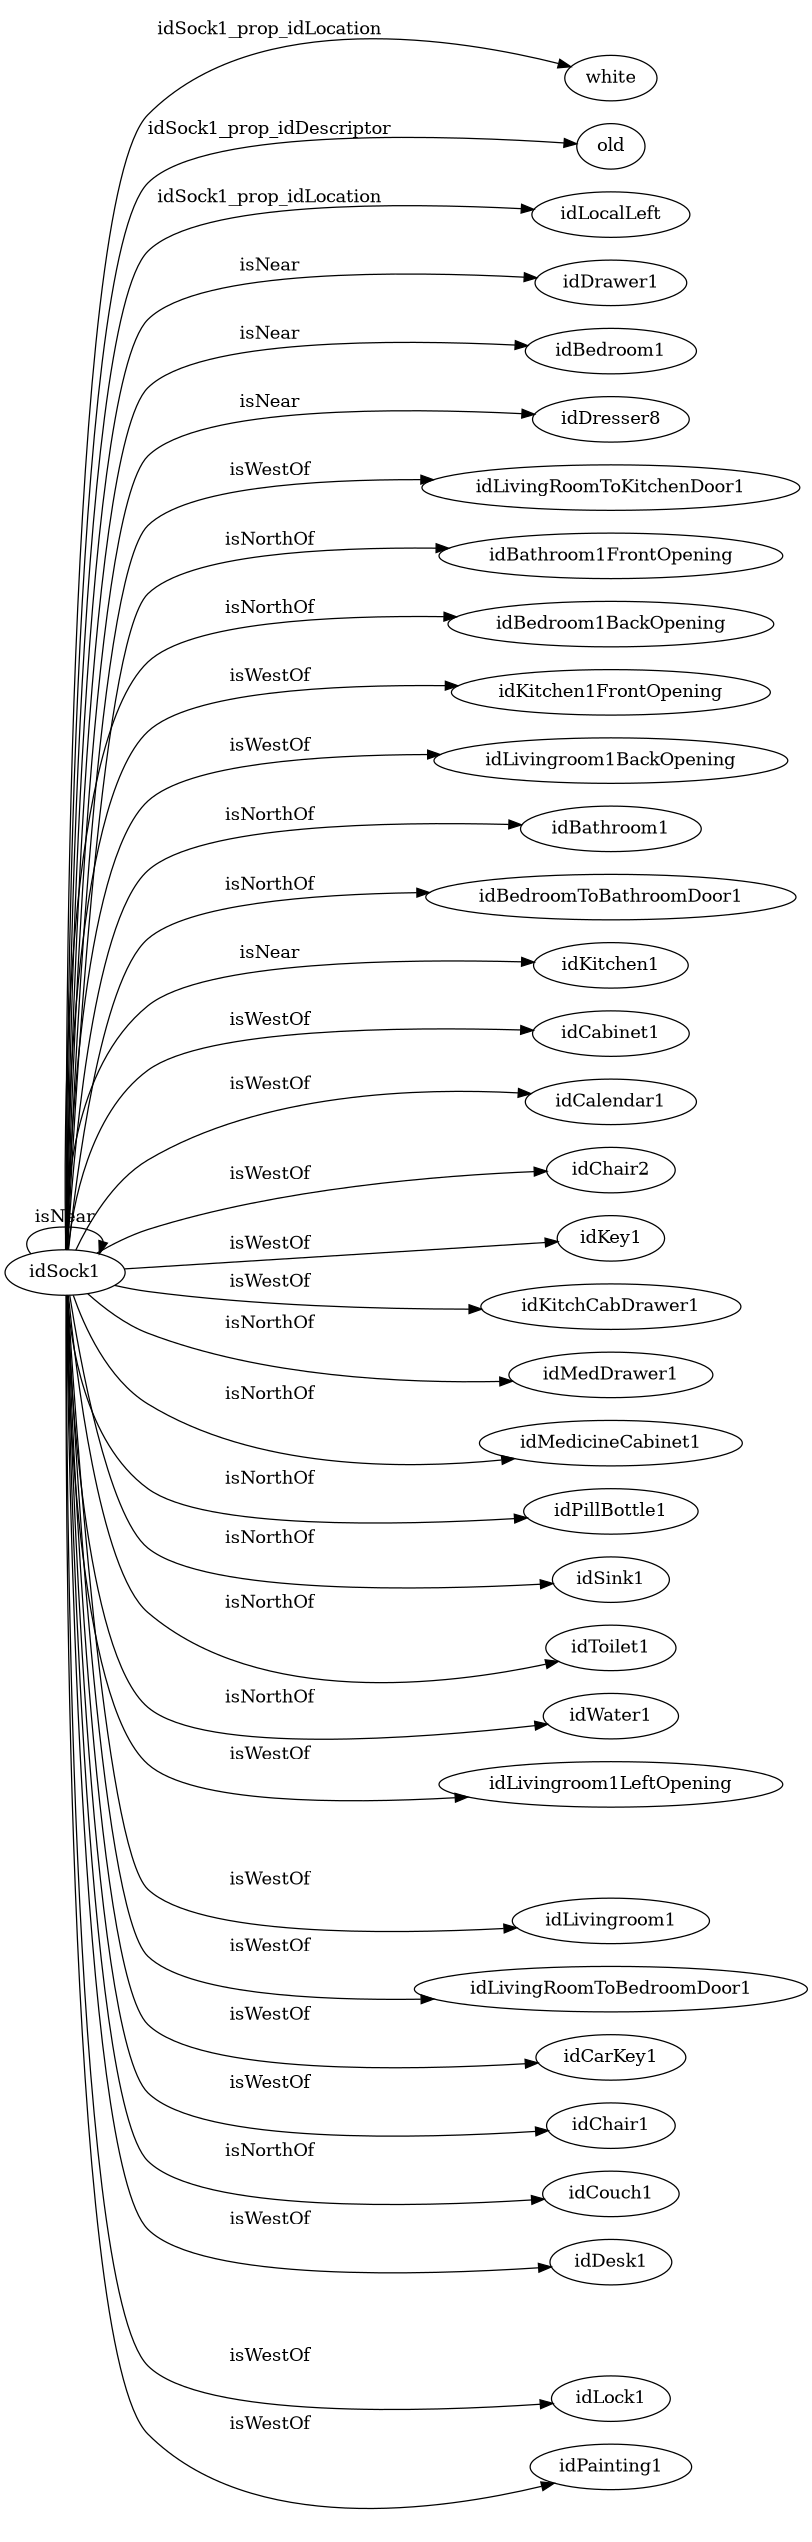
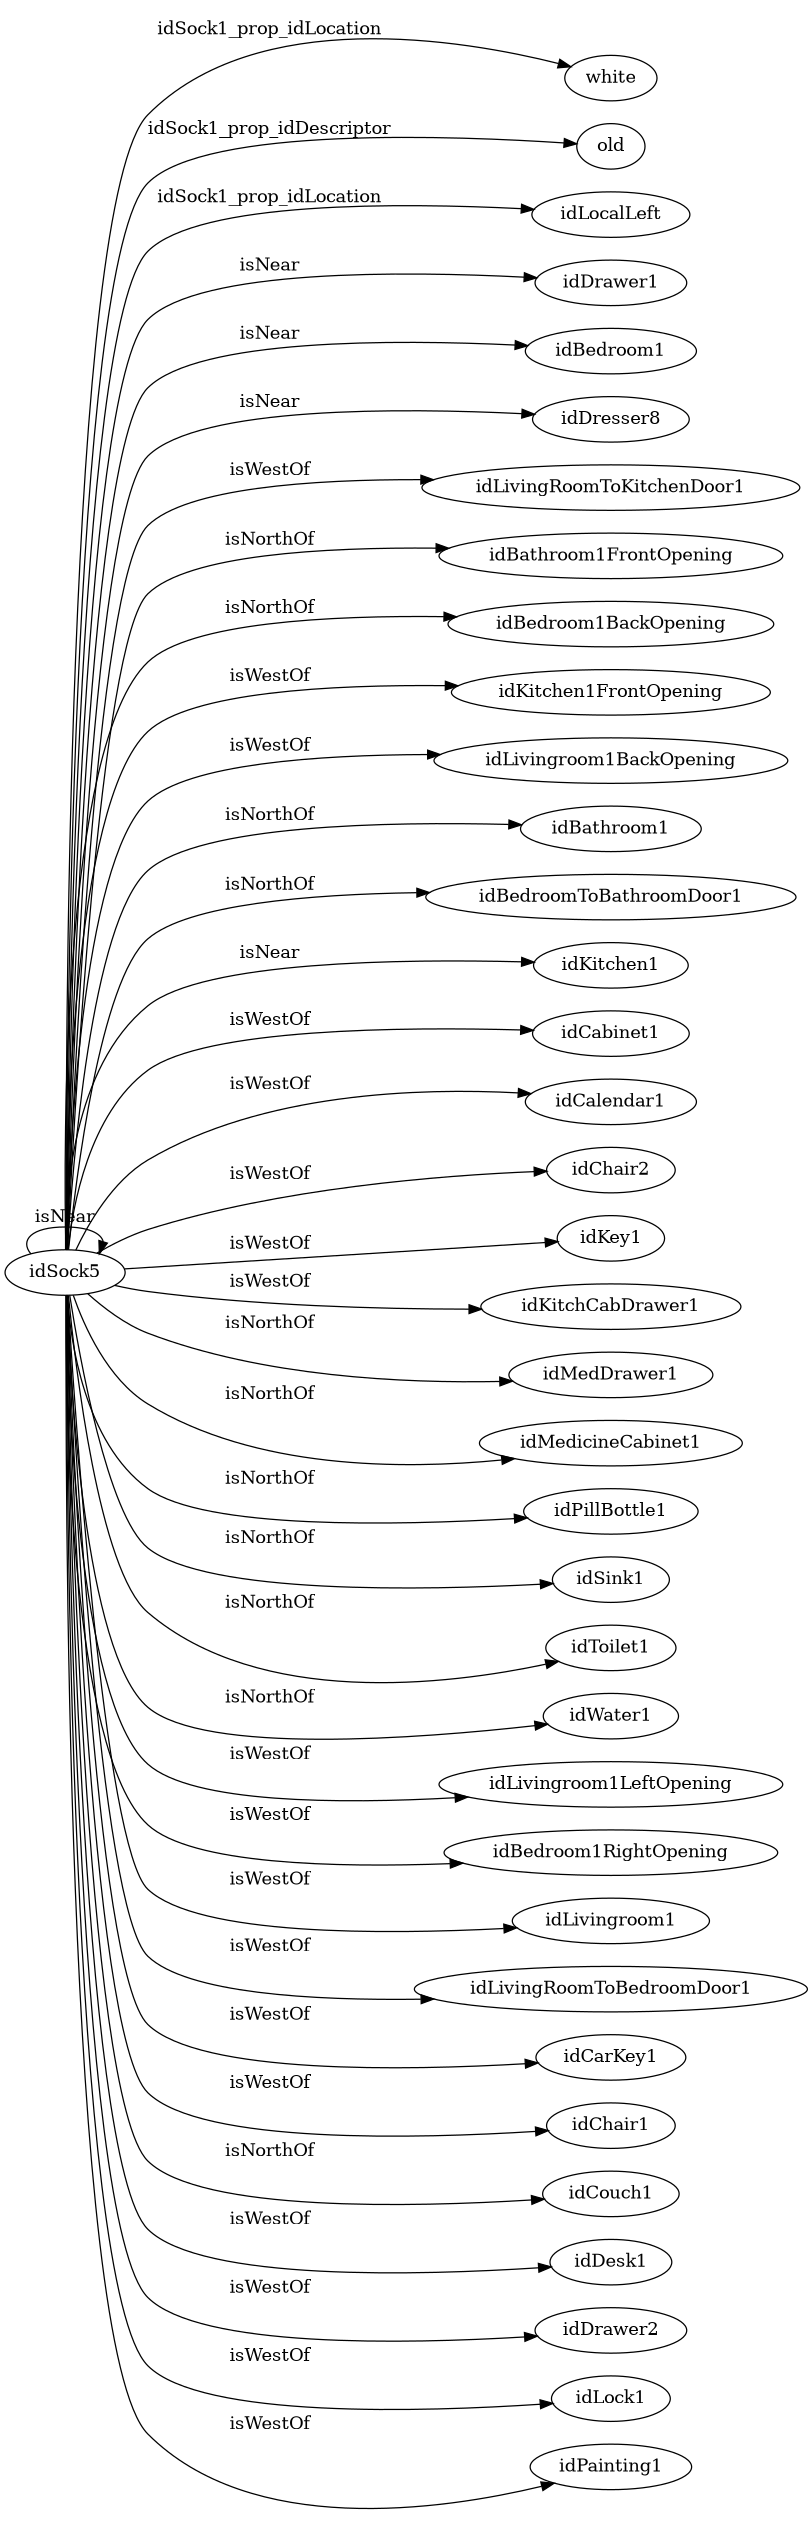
node "idSock1": label "idSock1" -> "idSock5"
node "idBedroom1RightOpening": added
node "idDrawer2": added
